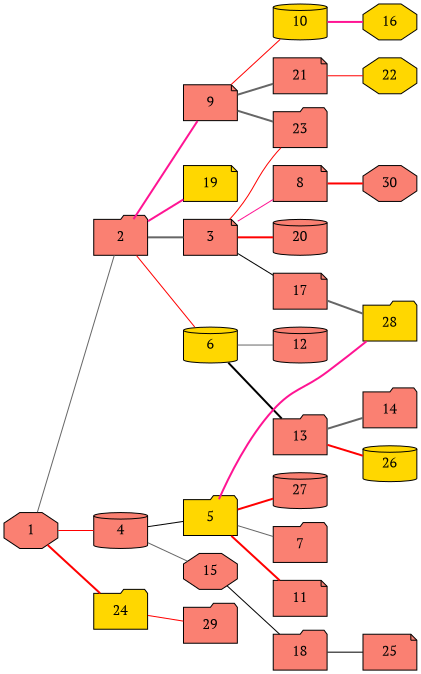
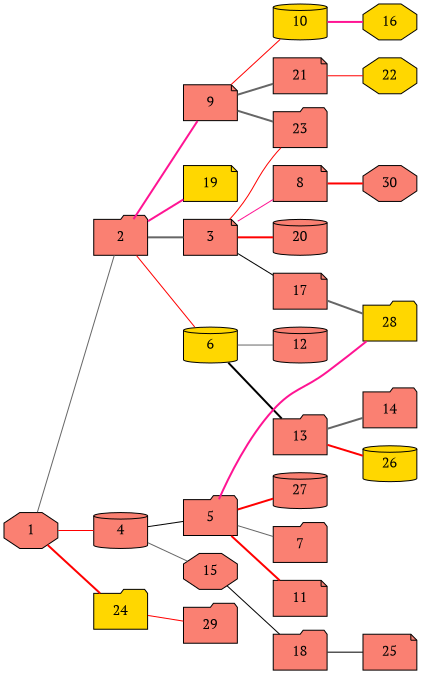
node "5": fillcolor gold -> salmon
